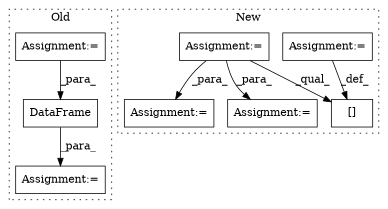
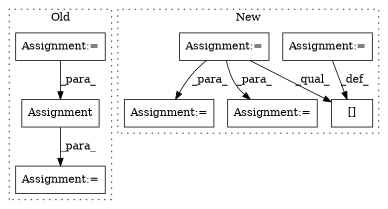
node "DataFrame": label "DataFrame" -> "Assignment"
